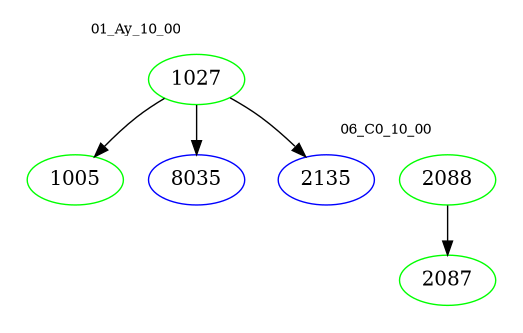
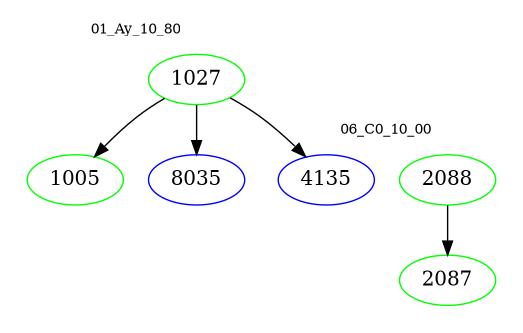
cluster "01_Ay_10_00": label "01_Ay_10_00" -> "01_Ay_10_80"
node "2135": label "2135" -> "4135"
